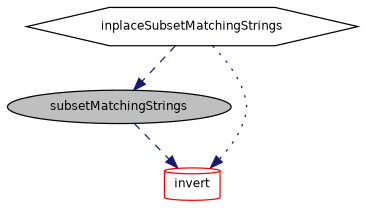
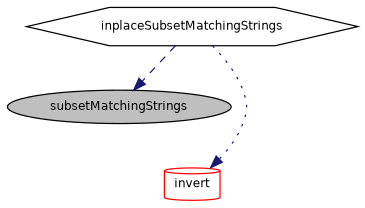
edge "subsetMatchingStrings" -> "invert": removed
